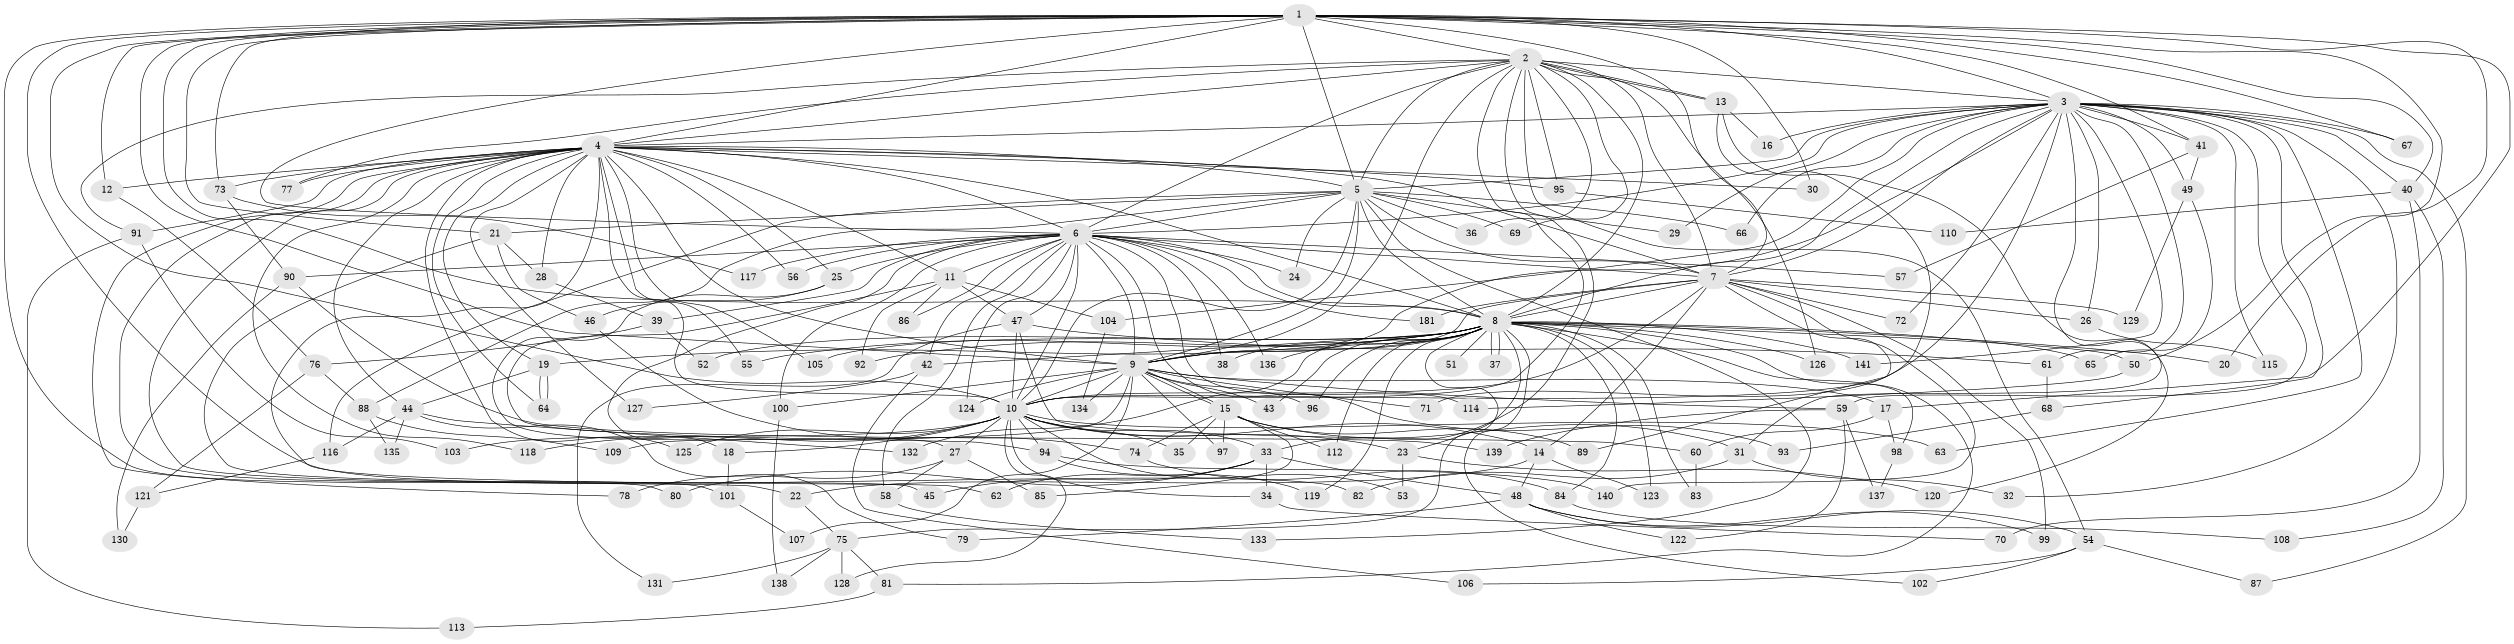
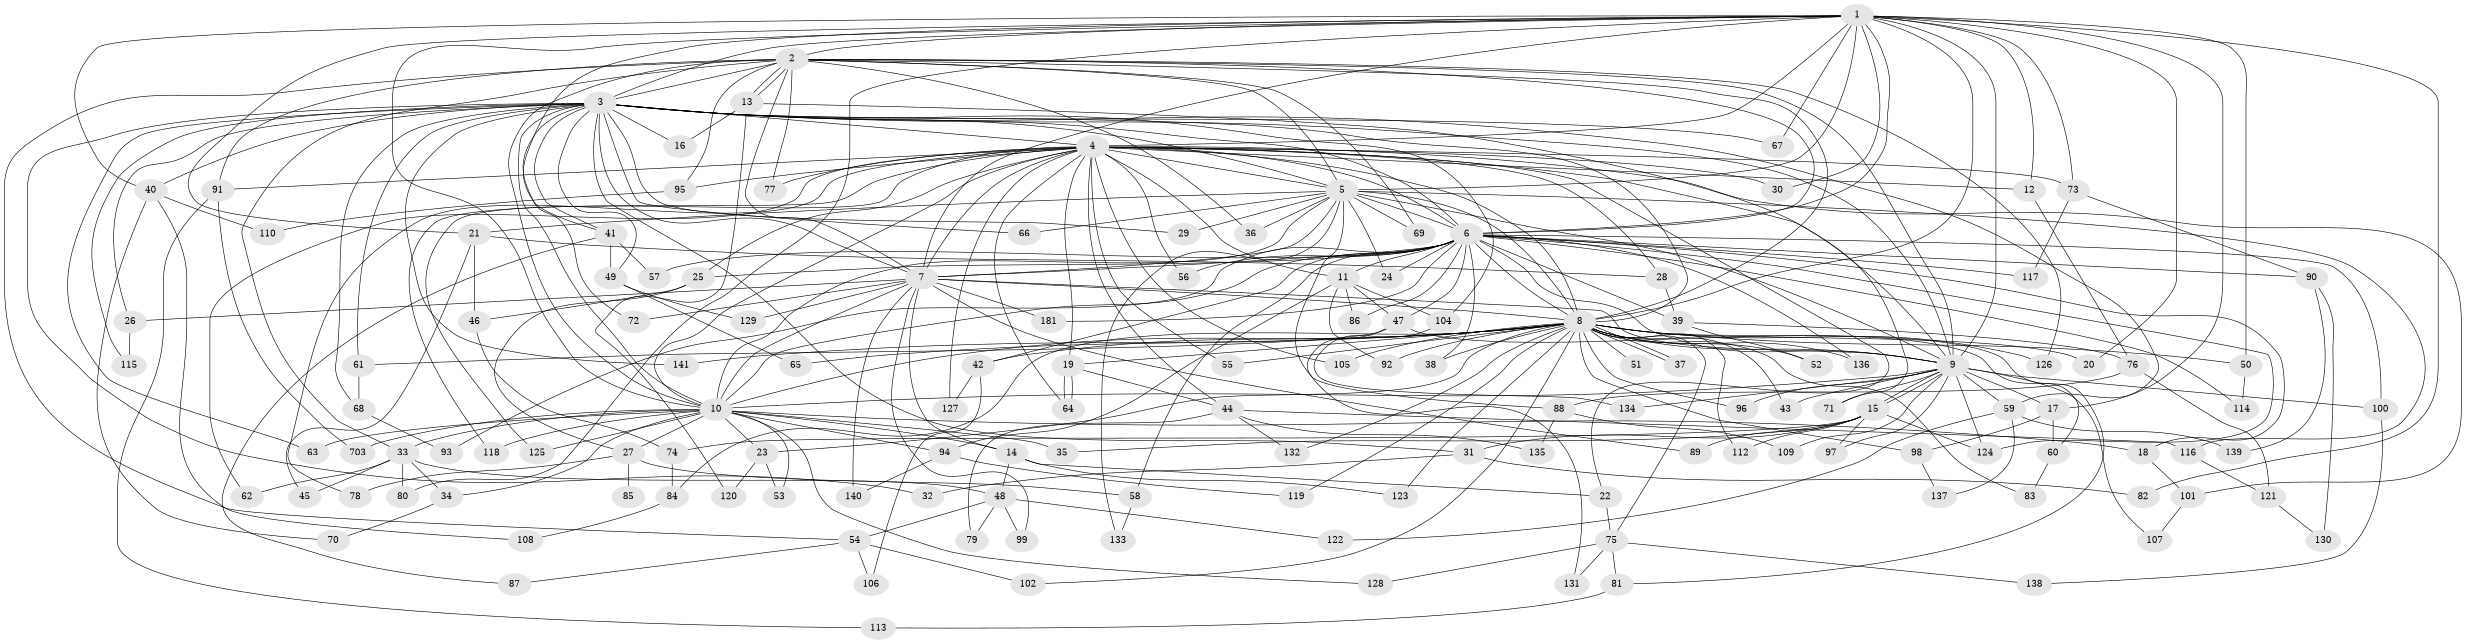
edge "2" -- "4": removed
edge "3" -- "87": now "41" -- "87"
edge "47" -- "10": now "8" -- "10"
node "103": label "103" -> "703"
edge "15" -- "85": now "15" -- "124"
